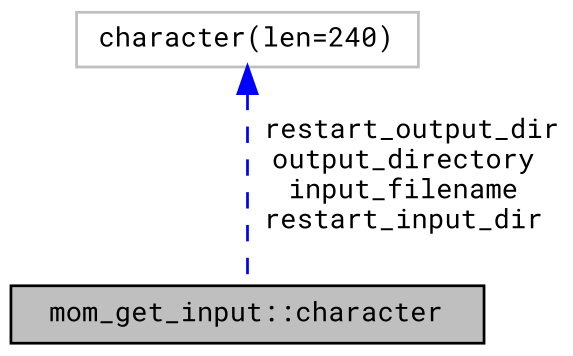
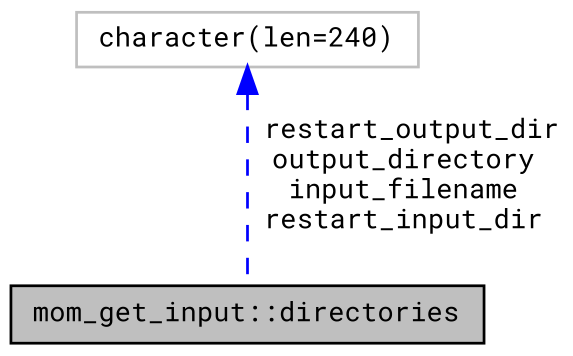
node "mom_get_input::character": label "mom_get_input::character" -> "mom_get_input::directories"
